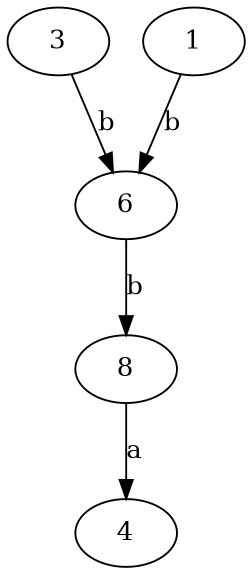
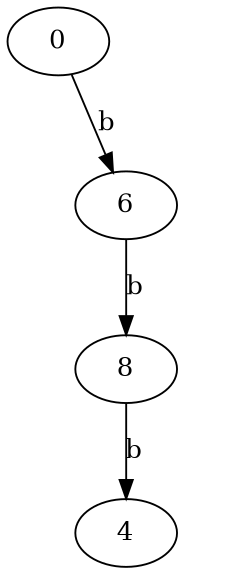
node "3": label "3" -> "0"
node "1": removed
edge "8" -> "4": label "a" -> "b"
